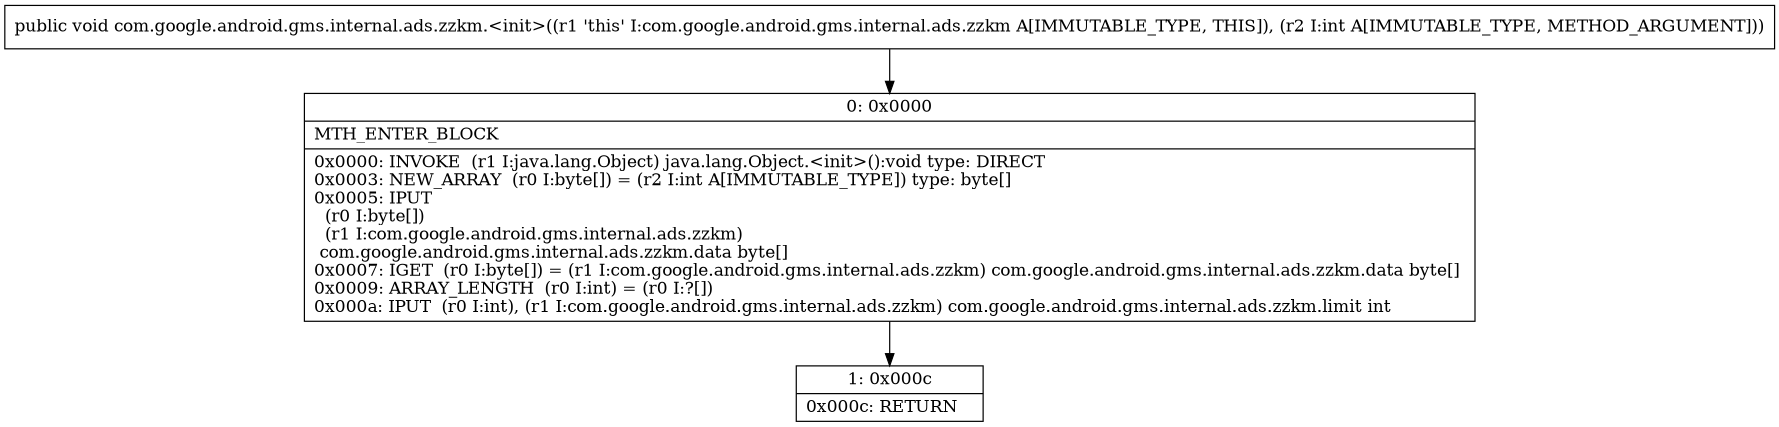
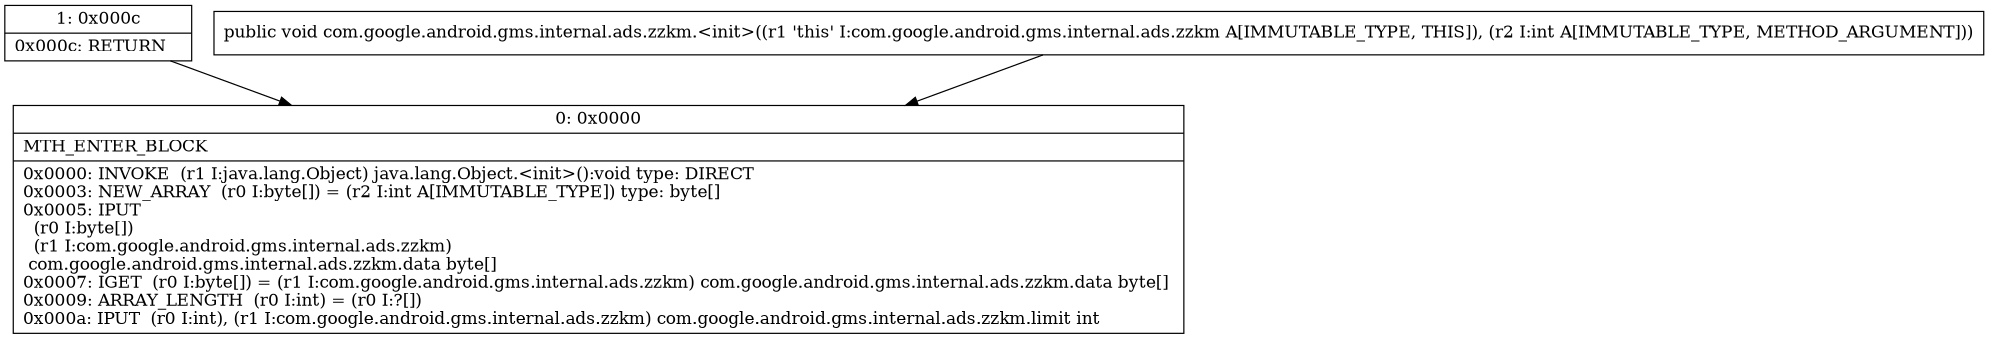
edge "0: 0x0000" -> "1: 0x000c": reversed
